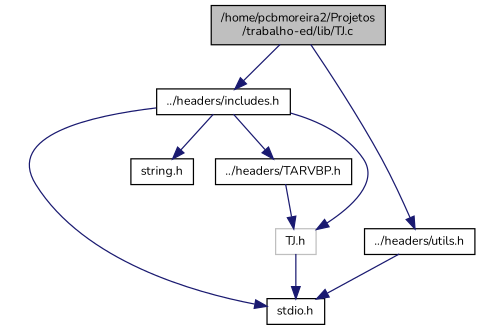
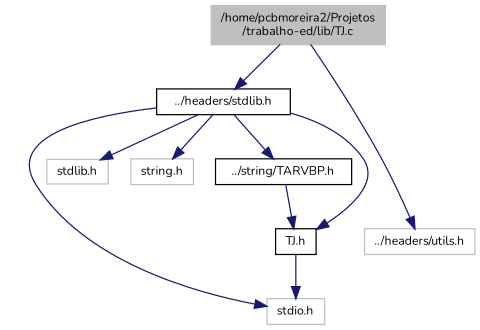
node "/home/pcbmoreira2/Projetos /trabalho-ed/lib/TJ.c": color black -> grey75
node "../headers/includes.h": label "../headers/includes.h" -> "../headers/stdlib.h"
node "stdlib.h": added
node "string.h": color black -> grey75
node "../headers/TARVBP.h": label "../headers/TARVBP.h" -> "../string/TARVBP.h"
node "TJ.h": color grey75 -> black
node "../headers/utils.h": color black -> grey75
edge "../headers/utils.h" -> "stdio.h": removed
node "stdio.h": color black -> grey75
